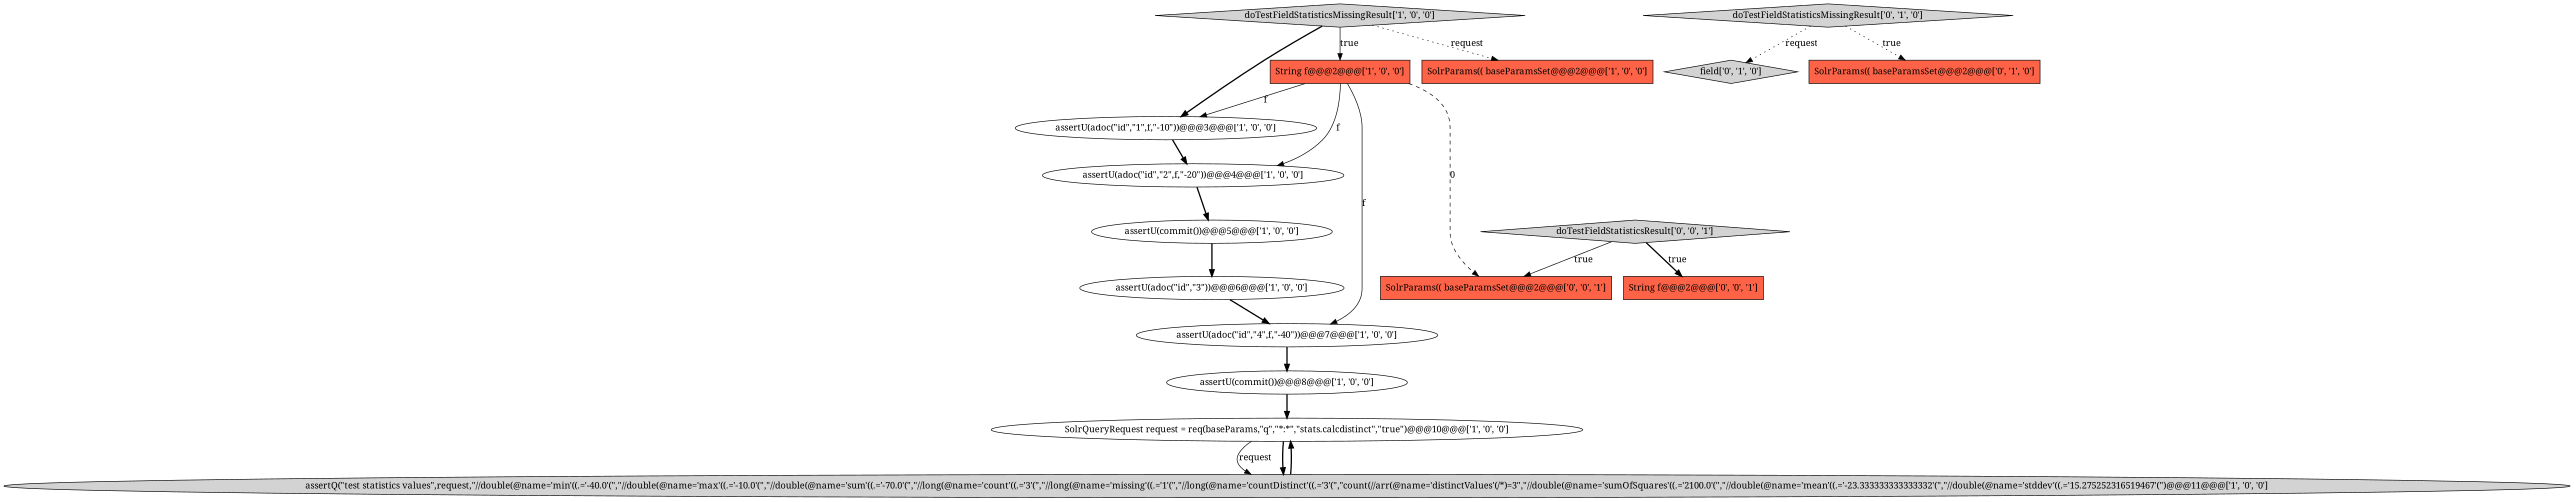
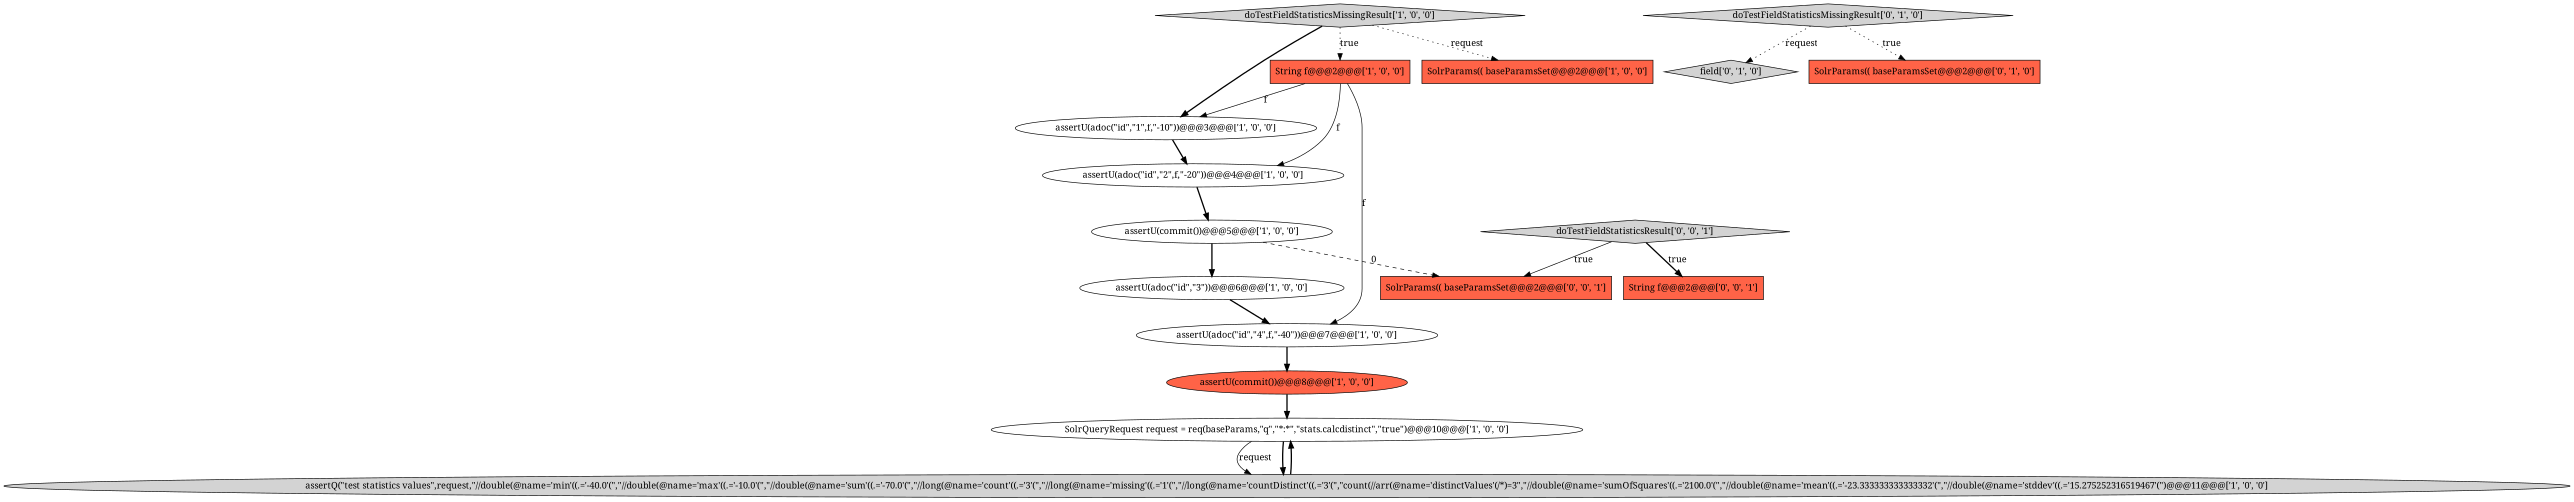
edge "doTestFieldStatisticsMissingResult['1', '0', '0']" -> "String f@@@2@@@['1', '0', '0']": style solid -> dotted
edge "String f@@@2@@@['1', '0', '0']" -> "SolrParams(( baseParamsSet@@@2@@@['0', '0', '1']": now "assertU(commit())@@@5@@@['1', '0', '0']" -> "SolrParams(( baseParamsSet@@@2@@@['0', '0', '1']"
node "assertU(commit())@@@8@@@['1', '0', '0']": fillcolor white -> tomato
